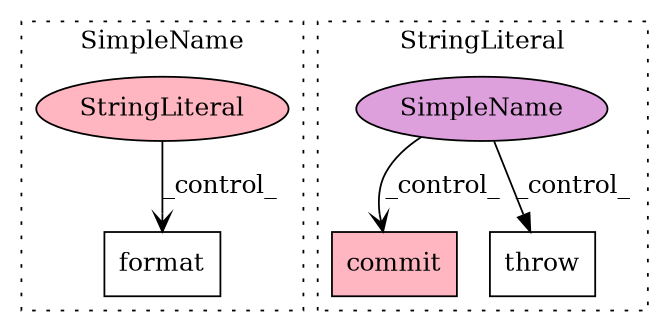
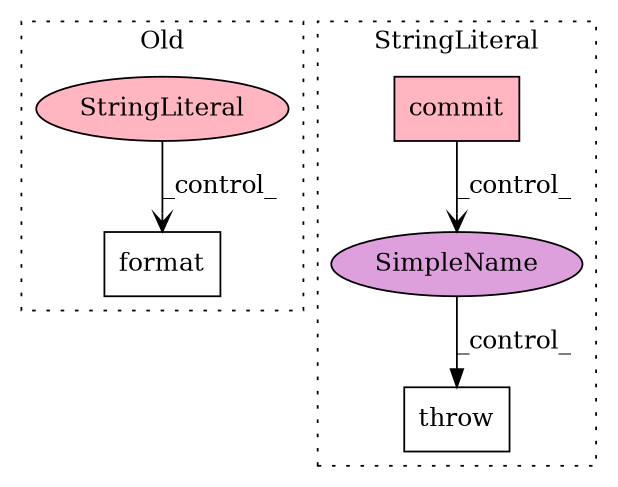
cluster "SimpleName": label "SimpleName" -> "Old"
edge "SimpleName" -> "commit": reversed
